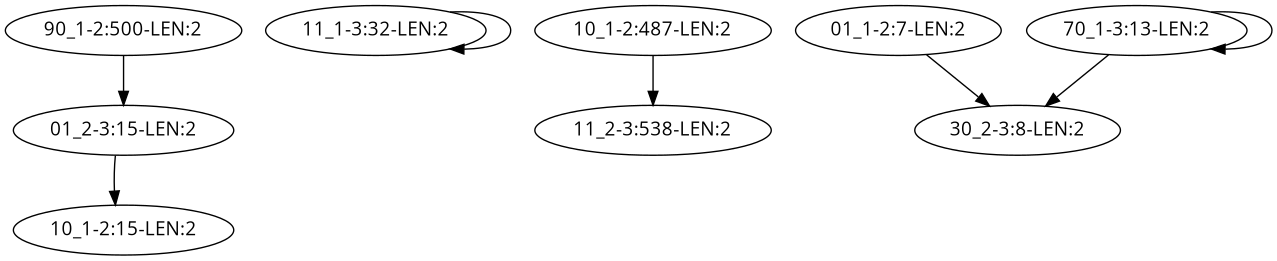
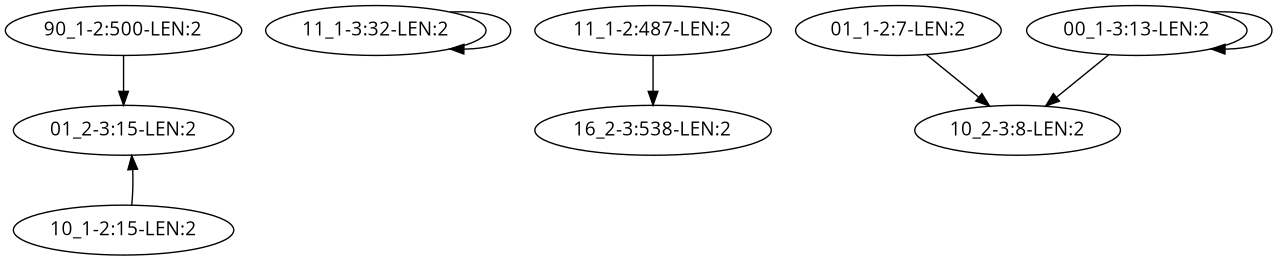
node "10_1-2:487-LEN:2": label "10_1-2:487-LEN:2" -> "11_1-2:487-LEN:2"
node "70_1-3:13-LEN:2": label "70_1-3:13-LEN:2" -> "00_1-3:13-LEN:2"
node "11_2-3:538-LEN:2": label "11_2-3:538-LEN:2" -> "16_2-3:538-LEN:2"
node "30_2-3:8-LEN:2": label "30_2-3:8-LEN:2" -> "10_2-3:8-LEN:2"
edge "01_2-3:15-LEN:2" -> "10_1-2:15-LEN:2": reversed
